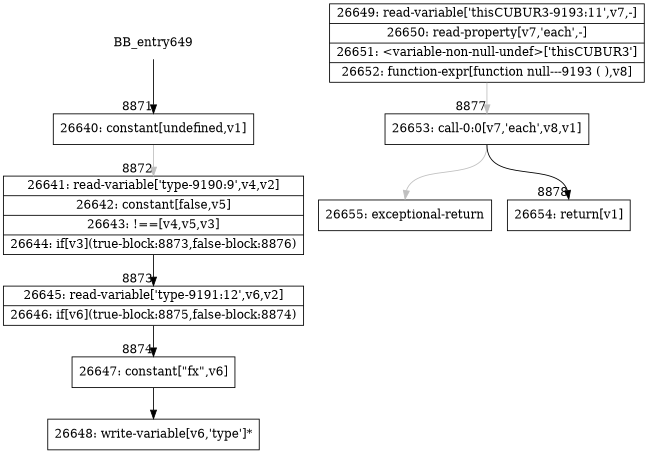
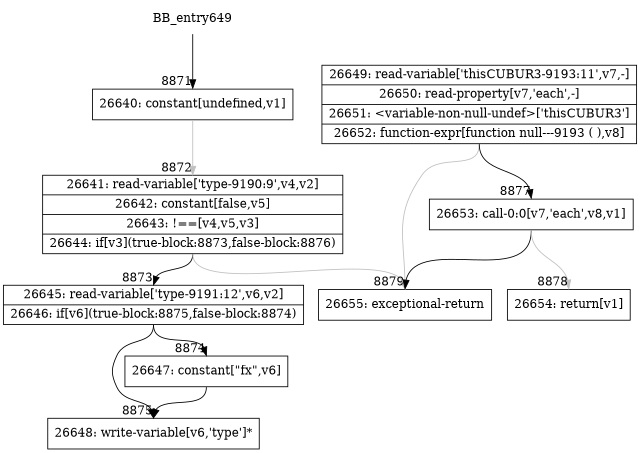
edge "26649: read-variable['thisCUBUR3-9193:11',v7,-]" -> "26653: call-0:0[v7,'each',v8,v1]": color gray -> black
edge "26653: call-0:0[v7,'each',v8,v1]" -> "26655: exceptional-return": color gray -> black
edge "26653: call-0:0[v7,'each',v8,v1]" -> "26654: return[v1]": color black -> gray
edge "26649: read-variable['thisCUBUR3-9193:11',v7,-]" -> "26655: exceptional-return": added
edge "26641: read-variable['type-9190:9',v4,v2]" -> "26655: exceptional-return": added
edge "26645: read-variable['type-9191:12',v6,v2]" -> "26648: write-variable[v6,'type']*": added
